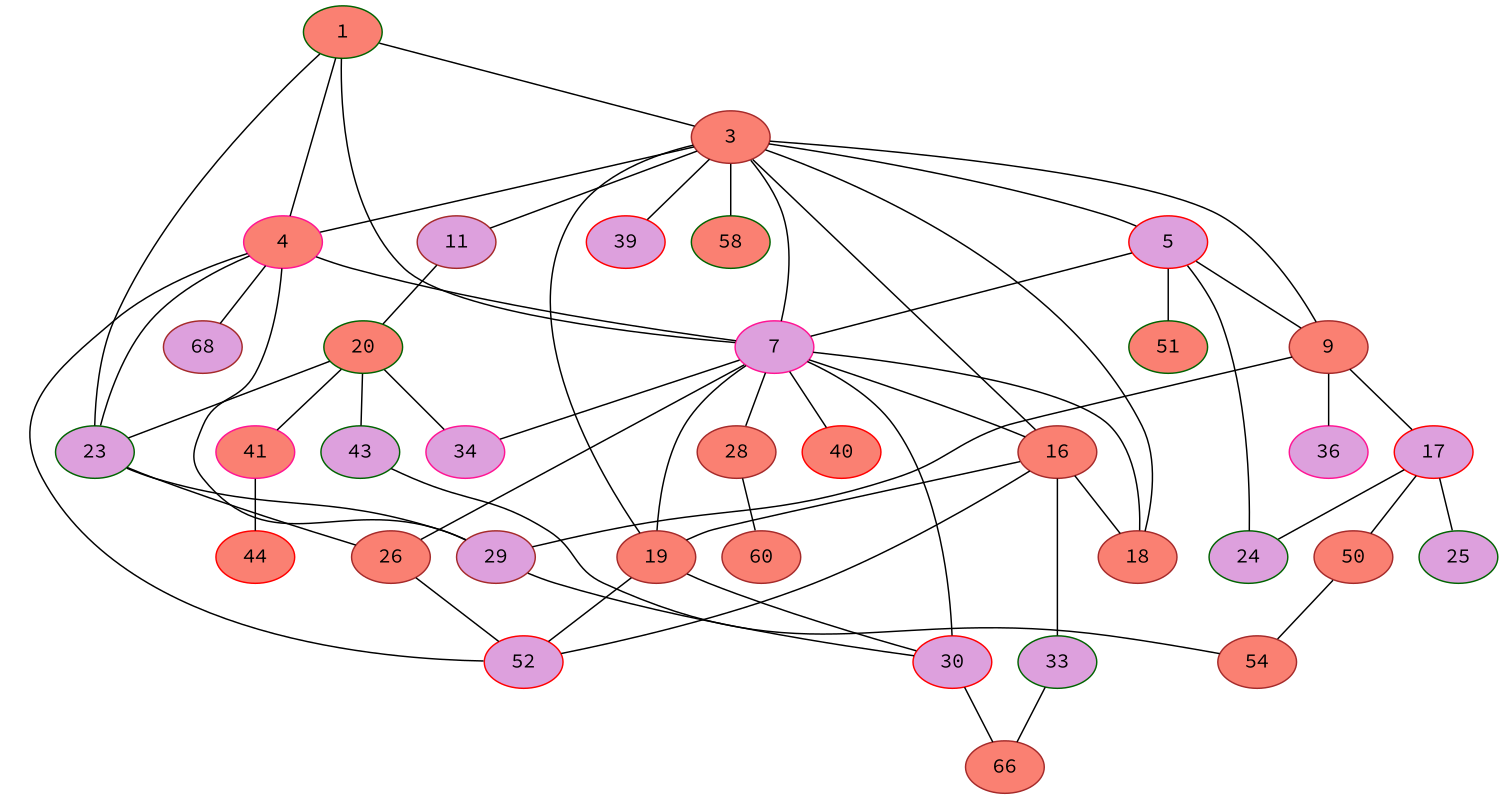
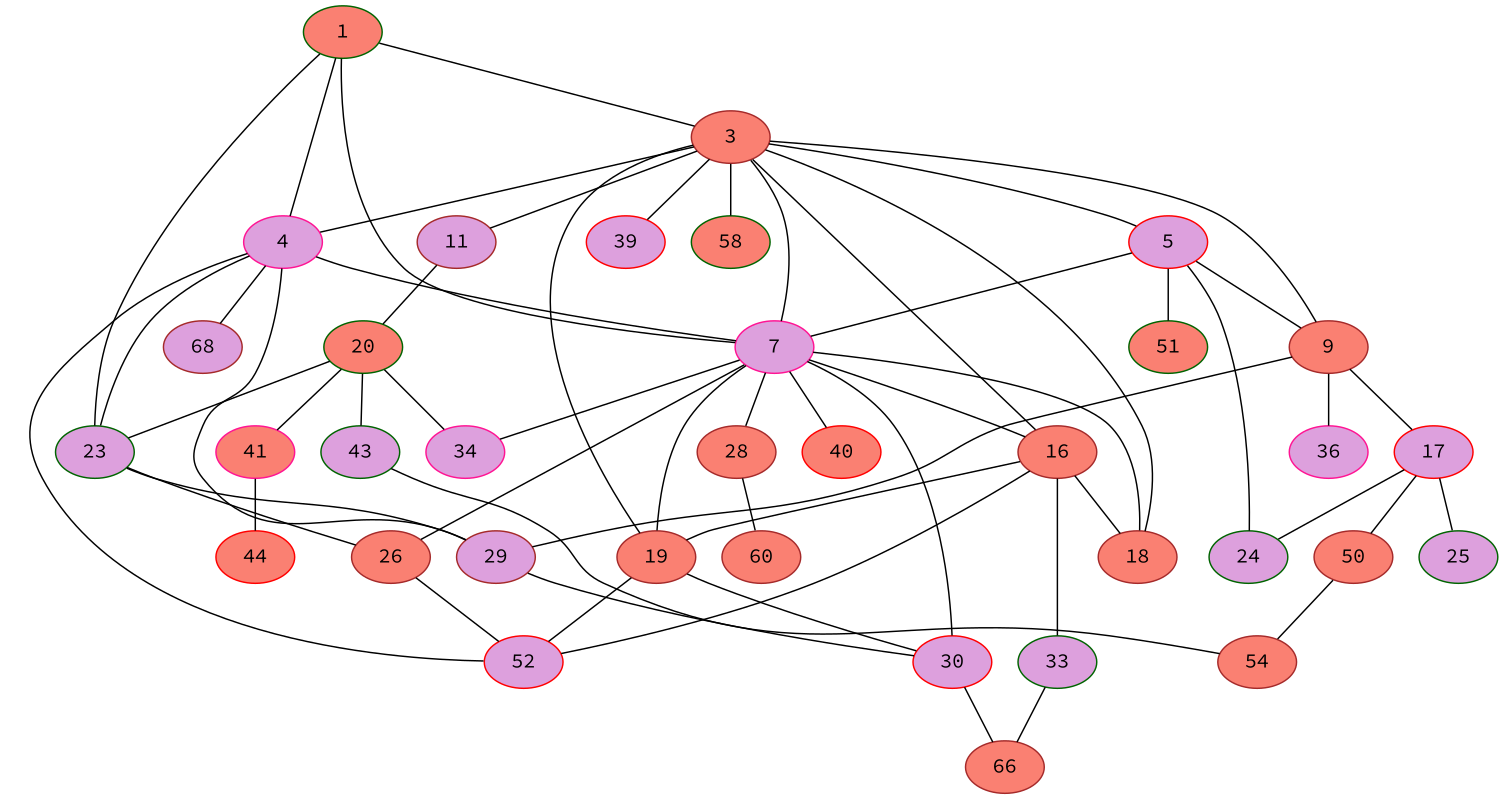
node "4": fillcolor salmon -> plum
